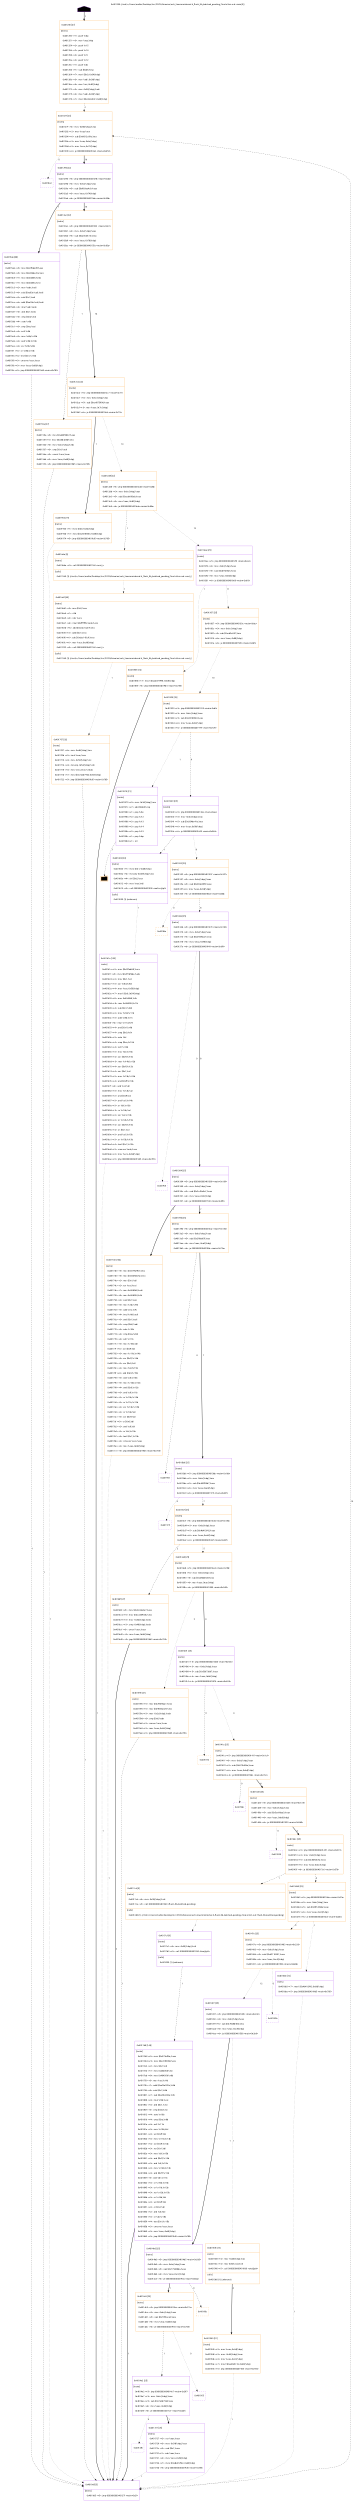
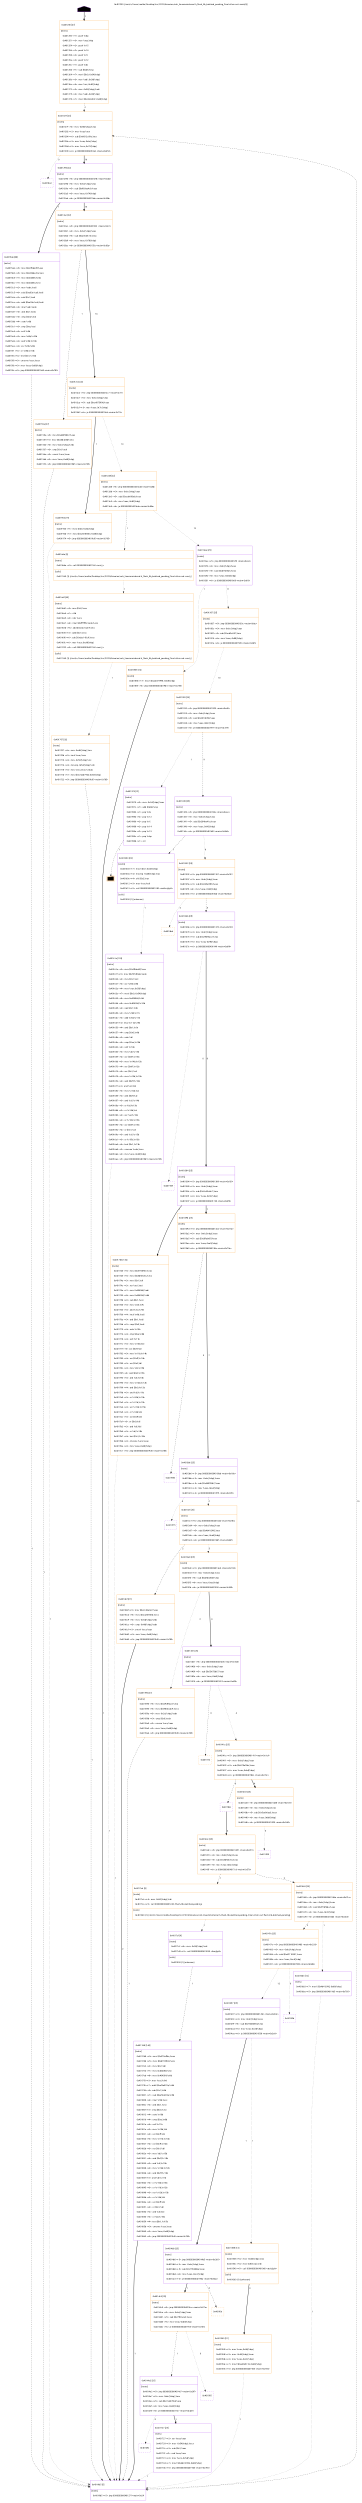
edge "0x401433 [25]" -> "0x40144c [25]": now "0x4019bc" -> "0x40144c [25]"
